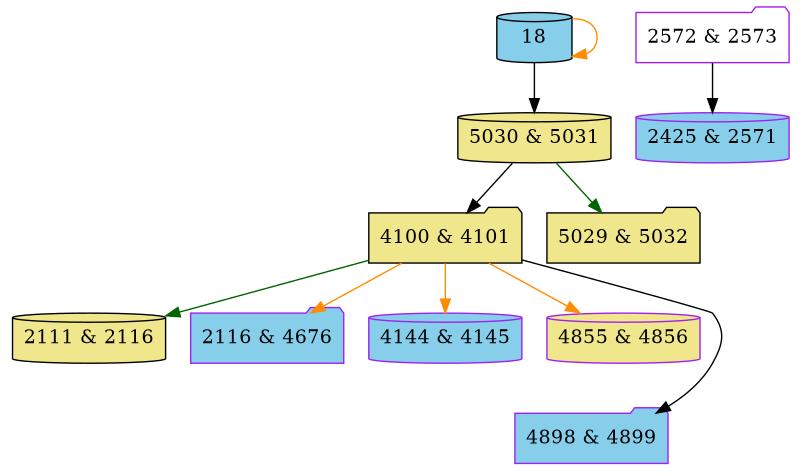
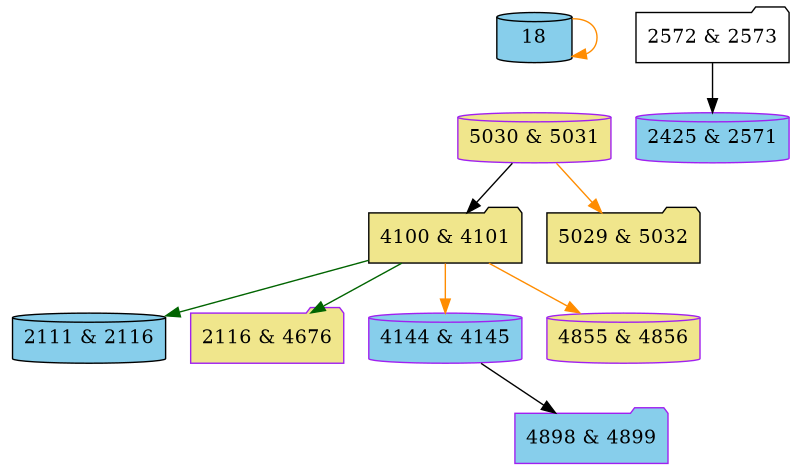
node "2572 & 2573": color purple -> black
edge "18" -> "5030 & 5031": removed
node "5030 & 5031": color black -> purple
edge "5030 & 5031" -> "5029 & 5032": color darkgreen -> darkorange
edge "4100 & 4101" -> "2116 & 4676": color darkorange -> darkgreen
edge "4100 & 4101" -> "4898 & 4899": now "4144 & 4145" -> "4898 & 4899"
node "2111 & 2116": fillcolor khaki -> skyblue
node "2116 & 4676": fillcolor skyblue -> khaki
